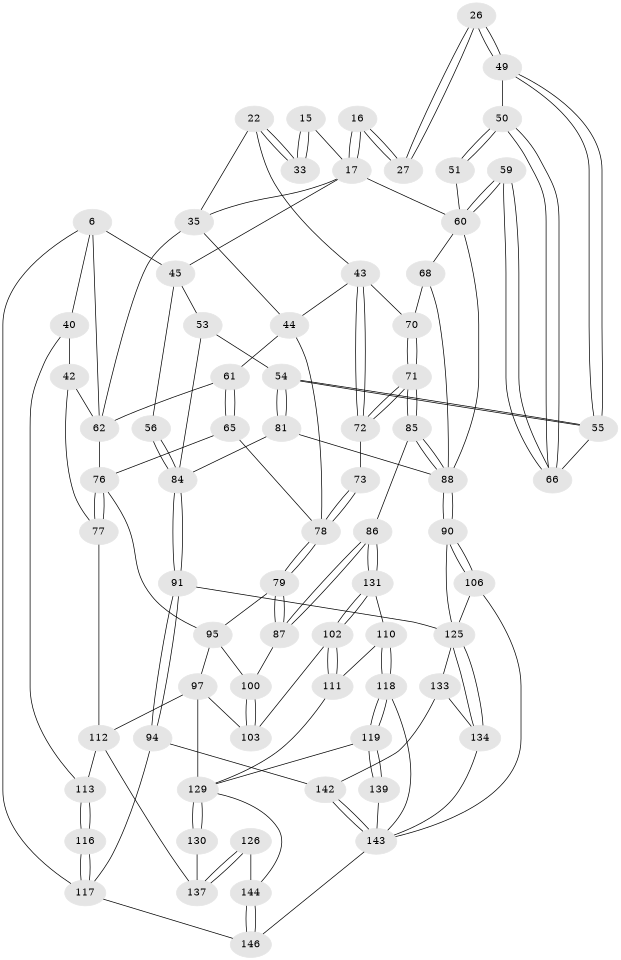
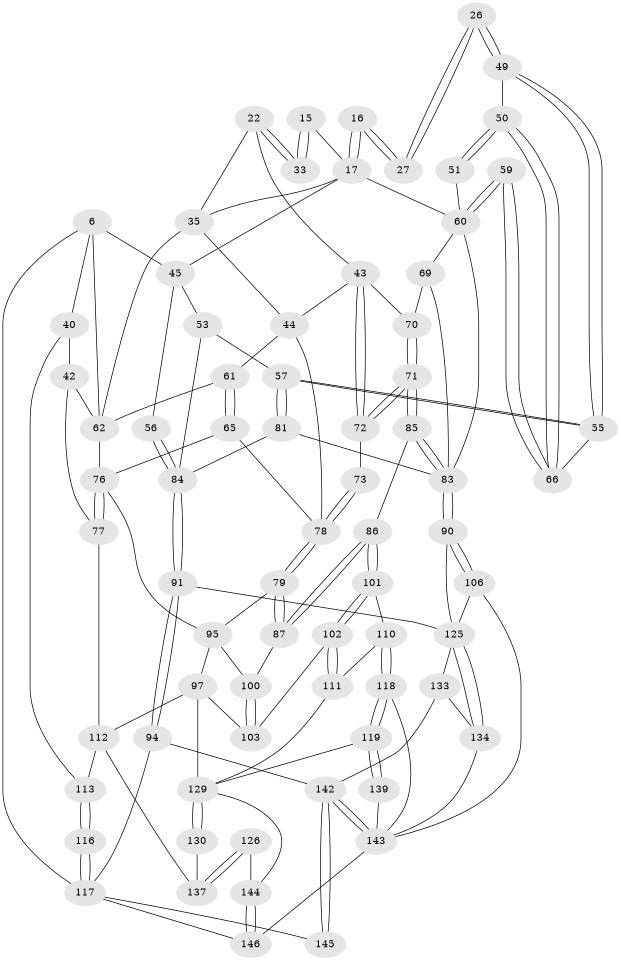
node "68": label "68" -> "69"
node "54": label "54" -> "57"
node "88": label "88" -> "83"
node "131": label "131" -> "101"
node "145": added
